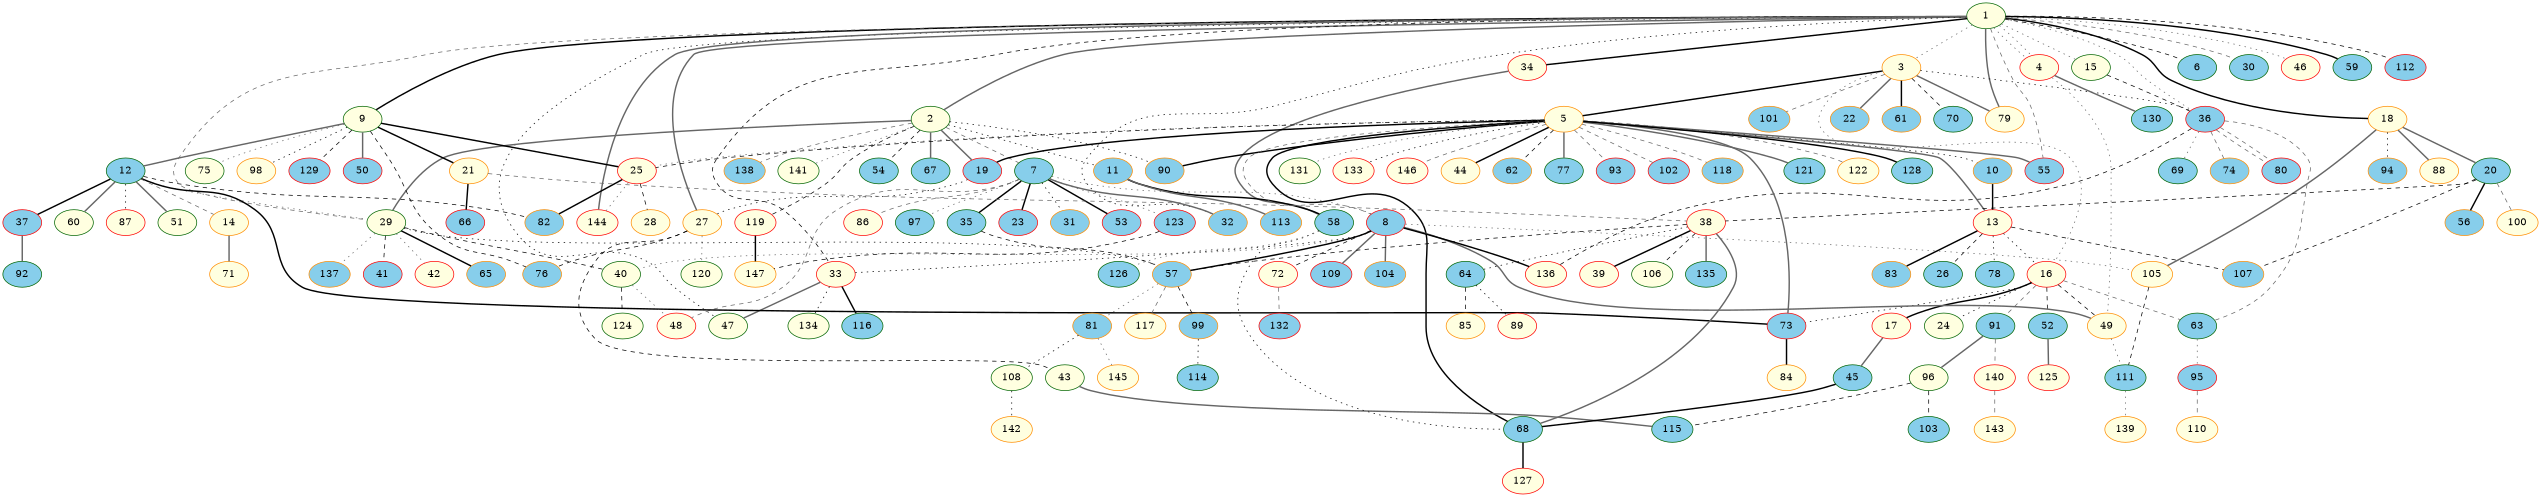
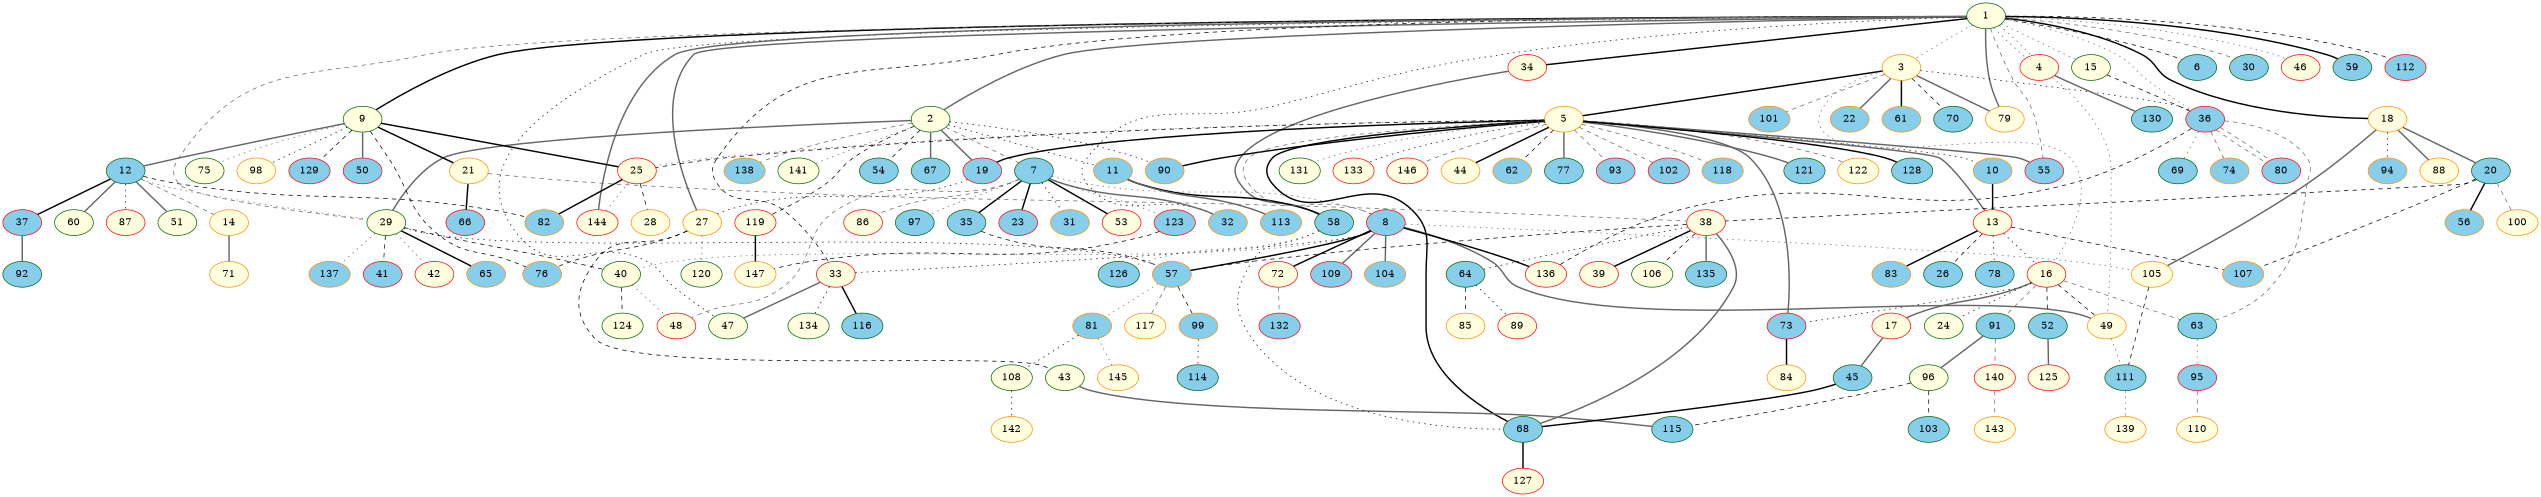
node "53": fillcolor skyblue -> lightyellow
edge "8" -- "72": style dashed -> bold
edge "16" -- "17": color black -> gray40
edge "12" -- "73": removed
